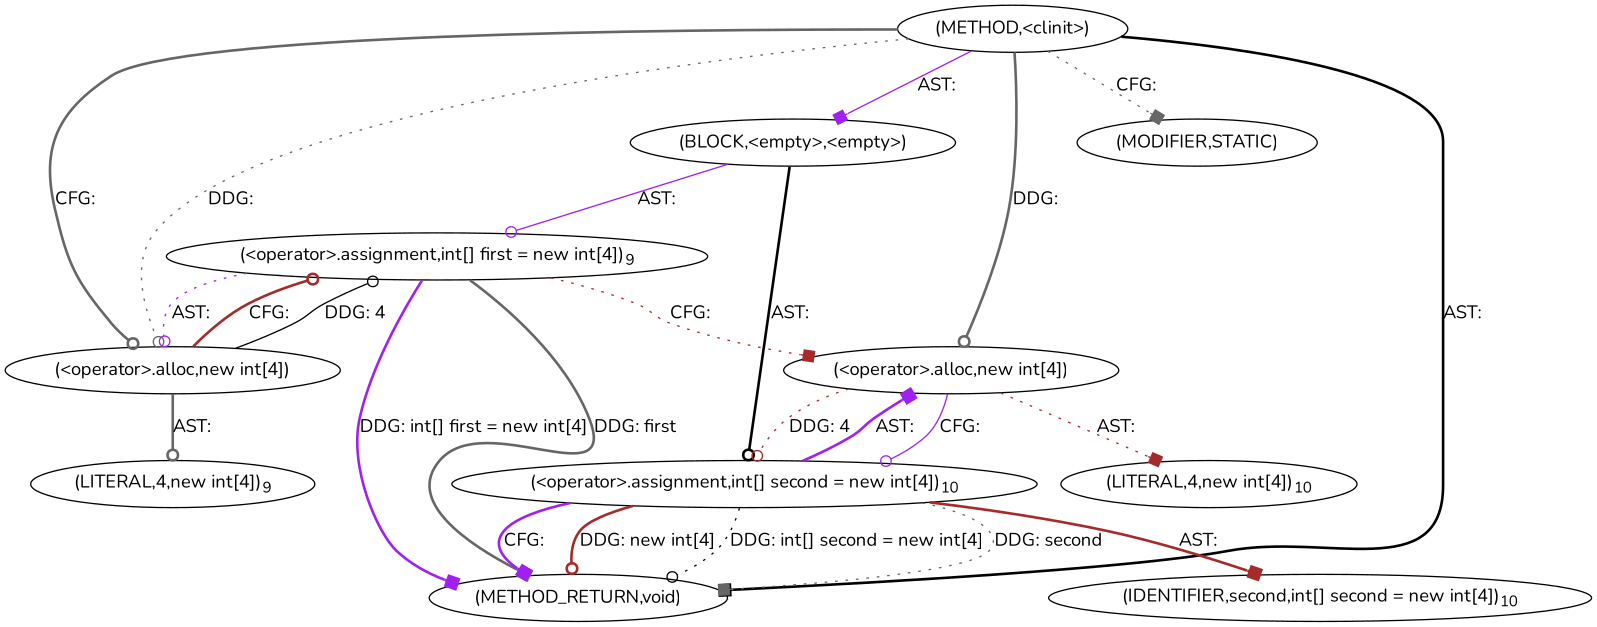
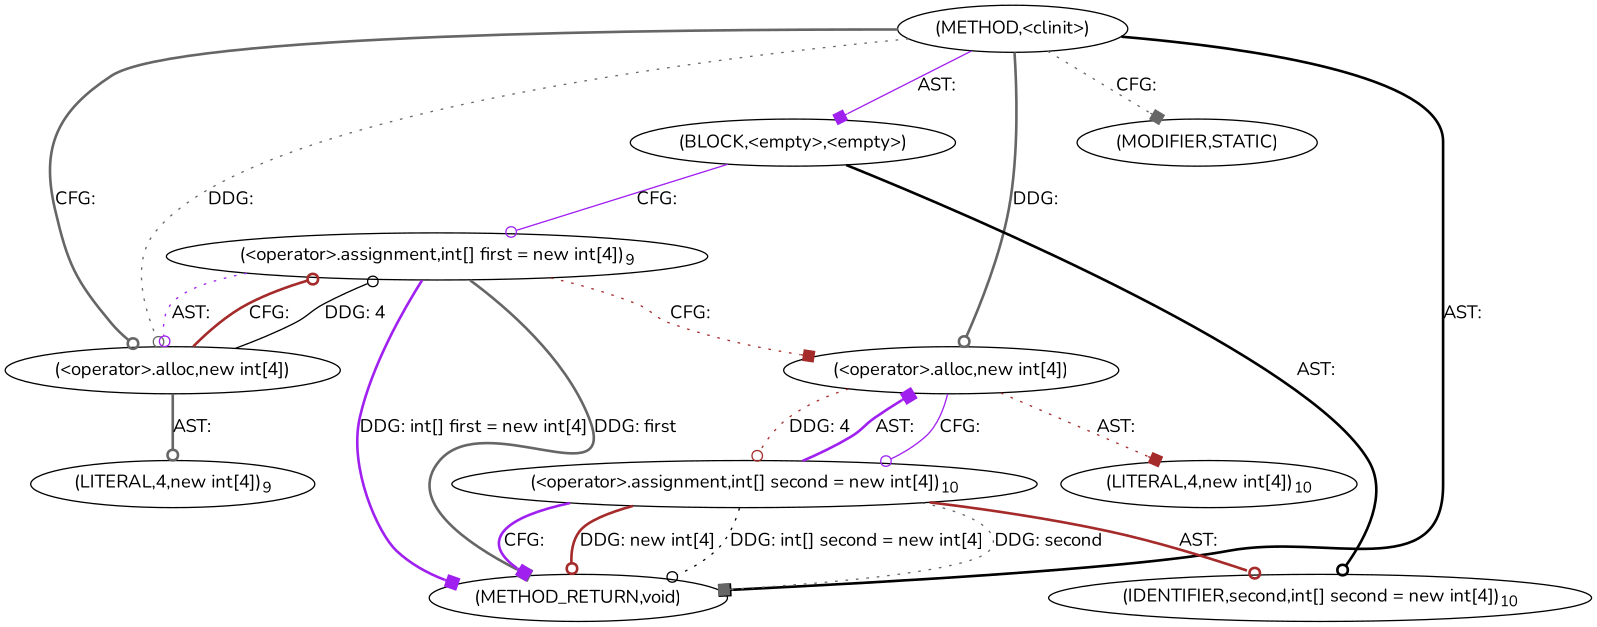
edge "(BLOCK,<empty>,<empty>)" -> "(<operator>.assignment,int[] first = new int[4])": label "AST: " -> "CFG: "
edge "(BLOCK,<empty>,<empty>)" -> "(<operator>.assignment,int[] second = new int[4])": now "(BLOCK,<empty>,<empty>)" -> "(IDENTIFIER,second,int[] second = new int[4])"
edge "(<operator>.assignment,int[] second = new int[4])" -> "(IDENTIFIER,second,int[] second = new int[4])": arrowhead box -> odot
